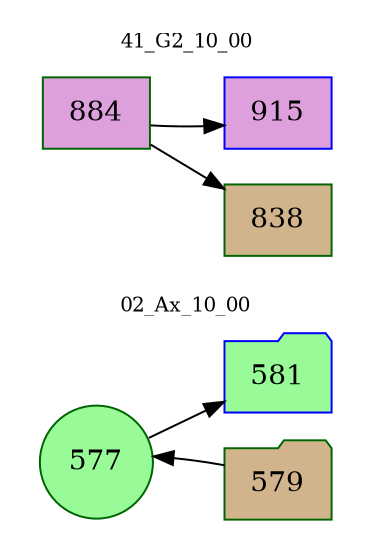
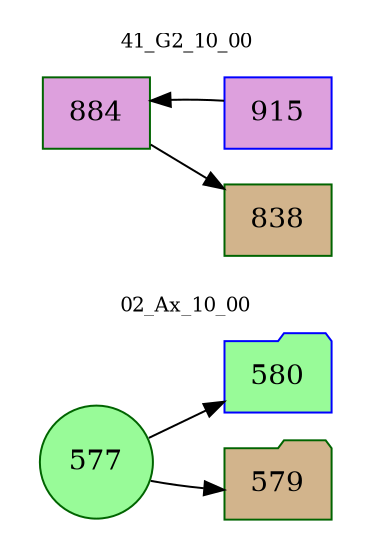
edge "884" -> "915": reversed
node "581": label "581" -> "580"
edge "579" -> "577": reversed
